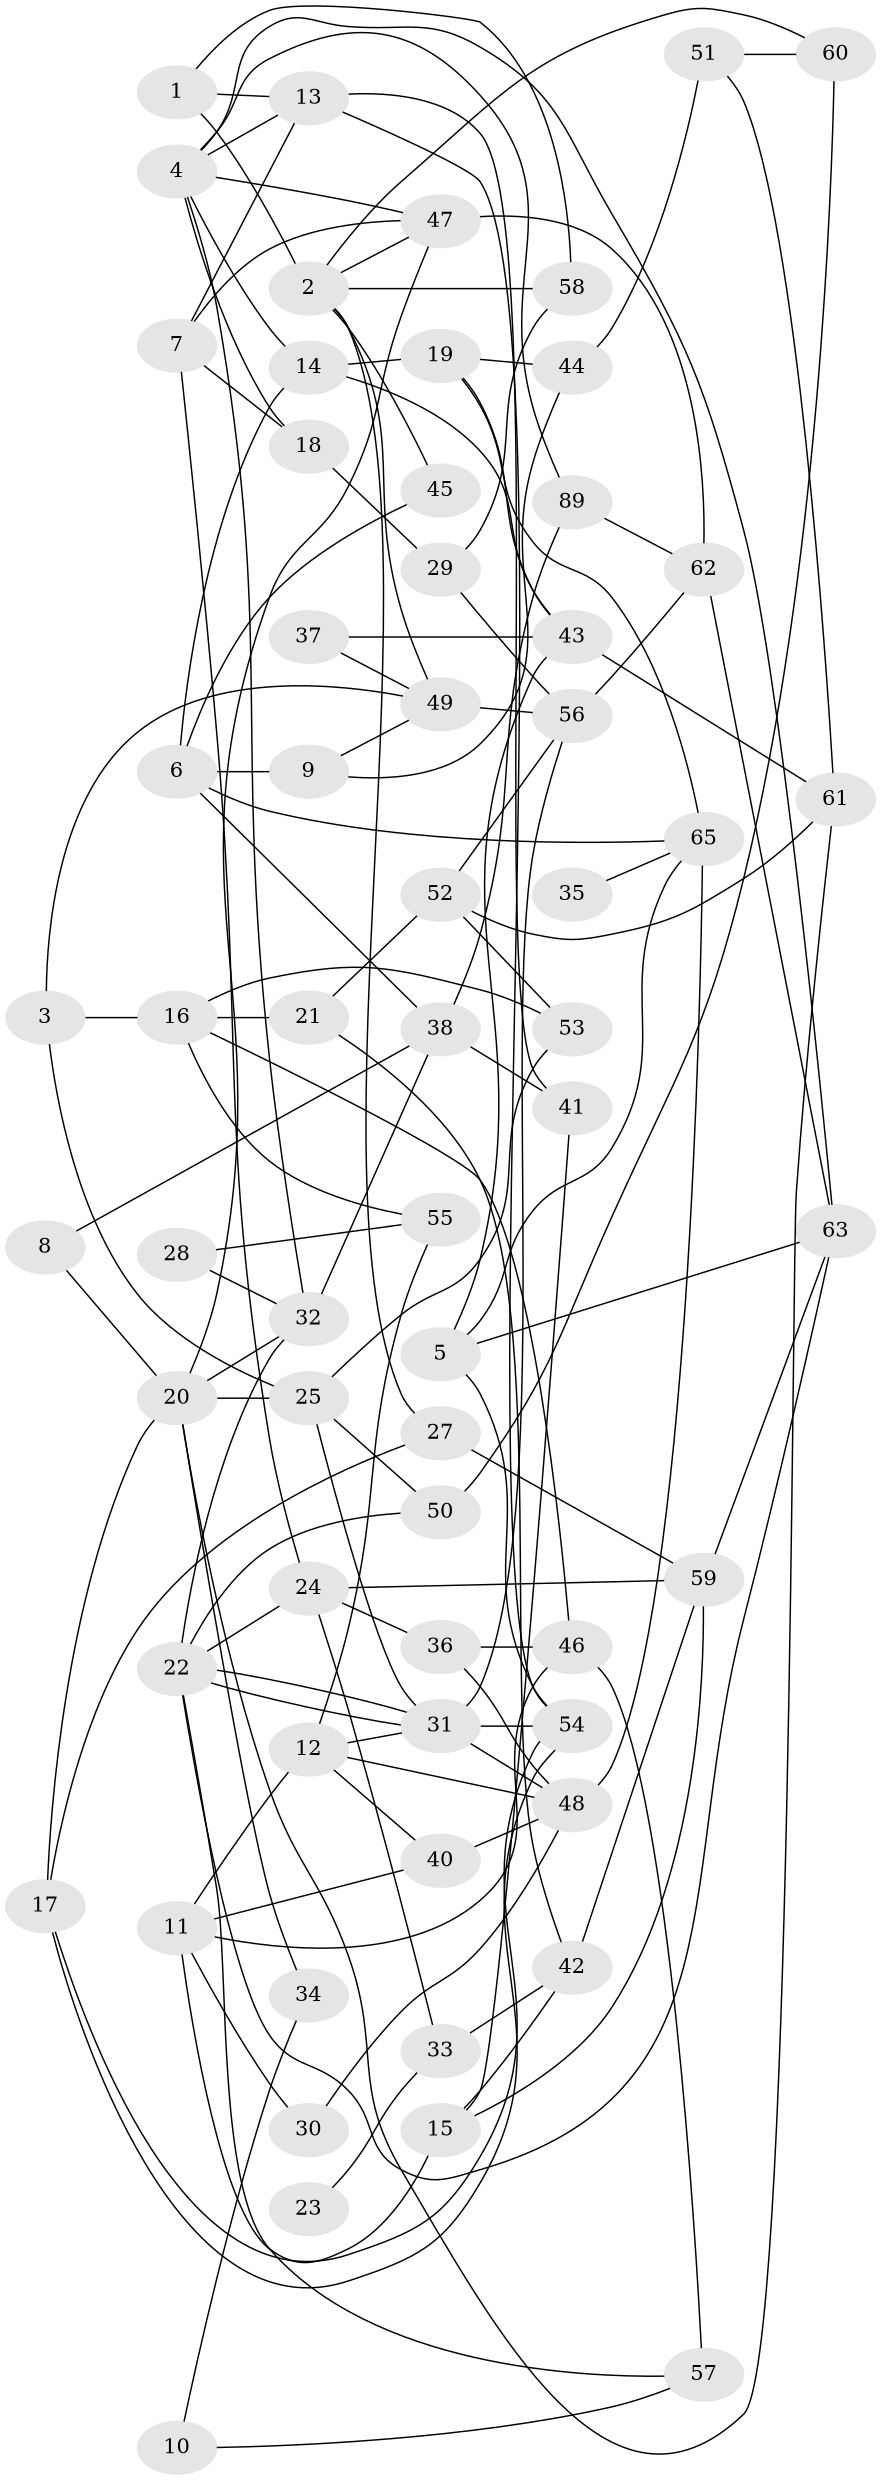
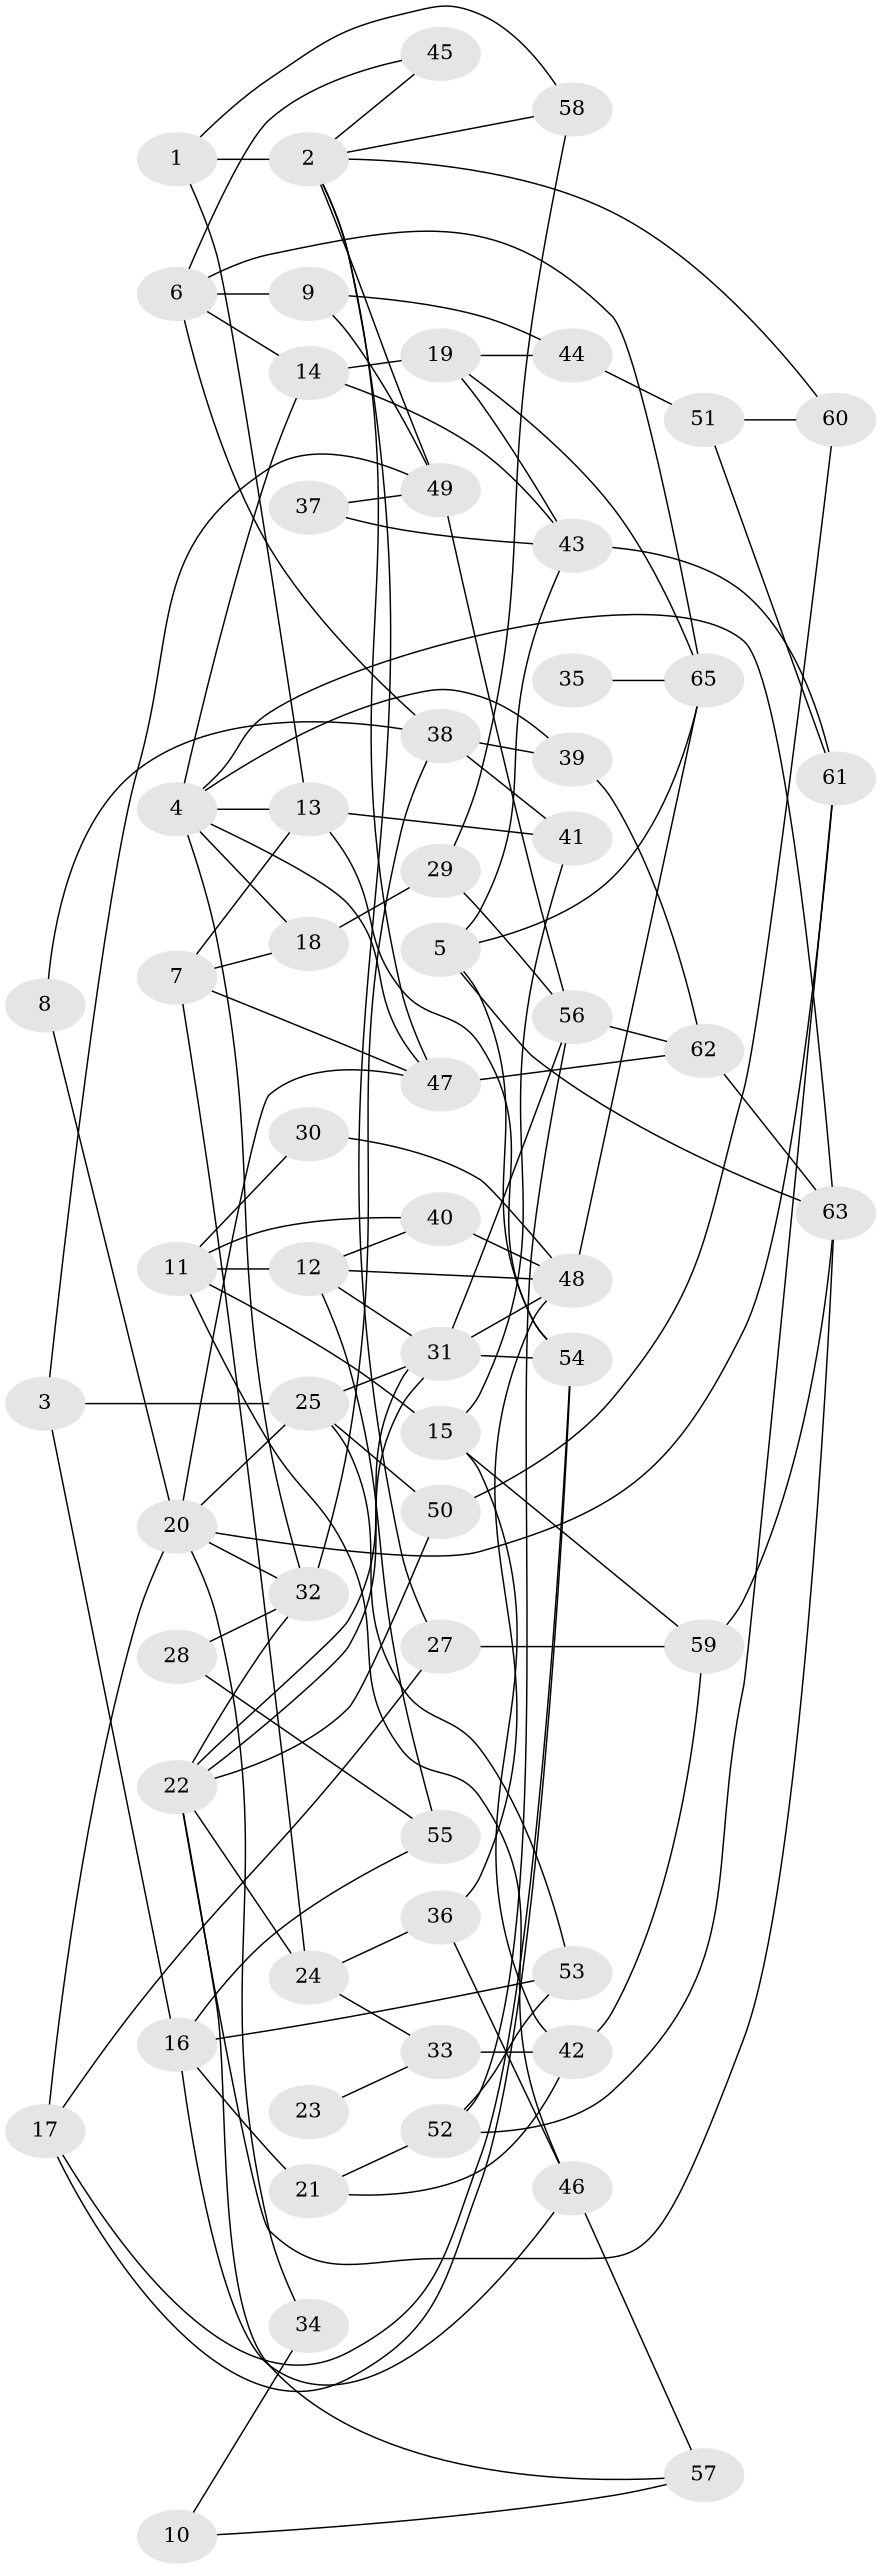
node "89": label "89" -> "39"
edge "59" -- "24": removed
